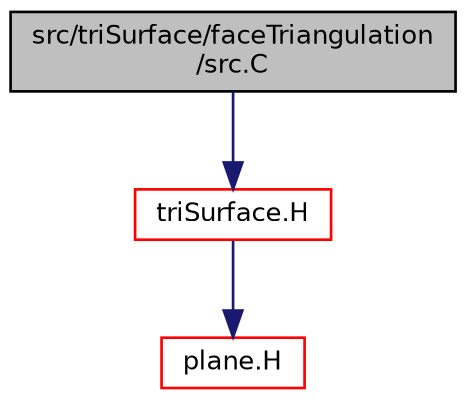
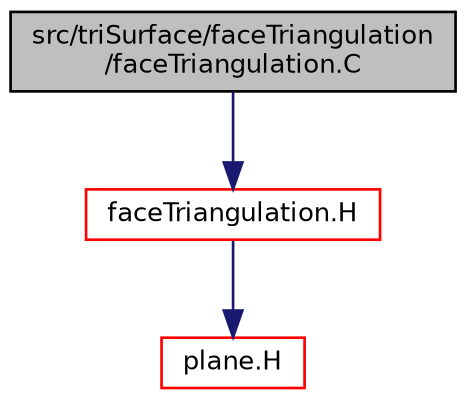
node "src/triSurface/faceTriangulation /src.C": label "src/triSurface/faceTriangulation /src.C" -> "src/triSurface/faceTriangulation /faceTriangulation.C"
node "triSurface.H": label "triSurface.H" -> "faceTriangulation.H"
